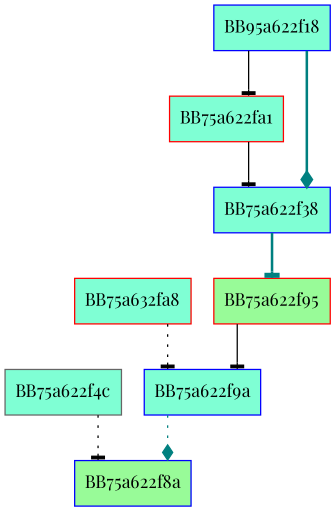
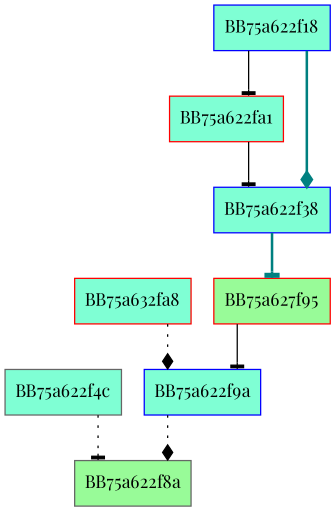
node "BB95a622f18": label "BB95a622f18" -> "BB75a622f18"
node "BB75a622f95": label "BB75a622f95" -> "BB75a627f95"
edge "BB75a632fa8" -> "BB75a622f9a": arrowhead tee -> diamond
edge "BB75a622f9a" -> "BB75a622f8a": color teal -> black
node "BB75a622f8a": color blue -> gray40
